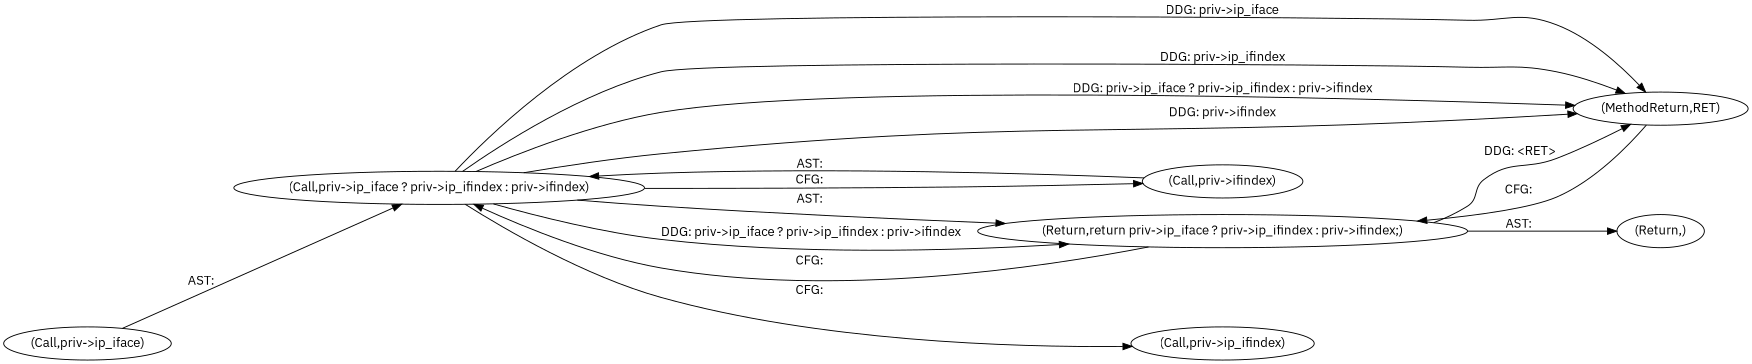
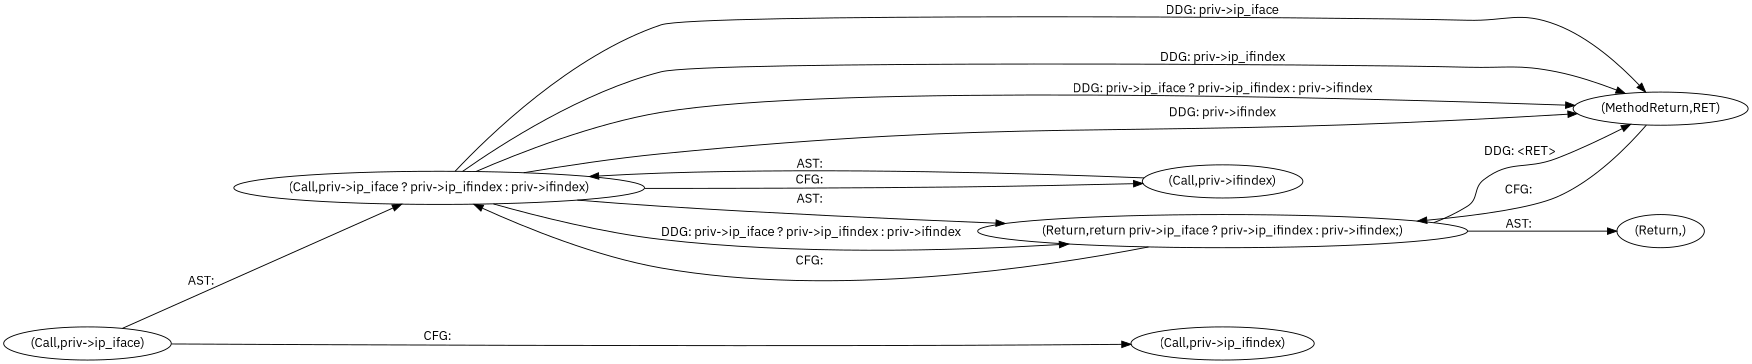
edge "(Call,priv->ip_iface ? priv->ip_ifindex : priv->ifindex)" -> "(Call,priv->ip_ifindex)": now "(Call,priv->ip_iface)" -> "(Call,priv->ip_ifindex)"
